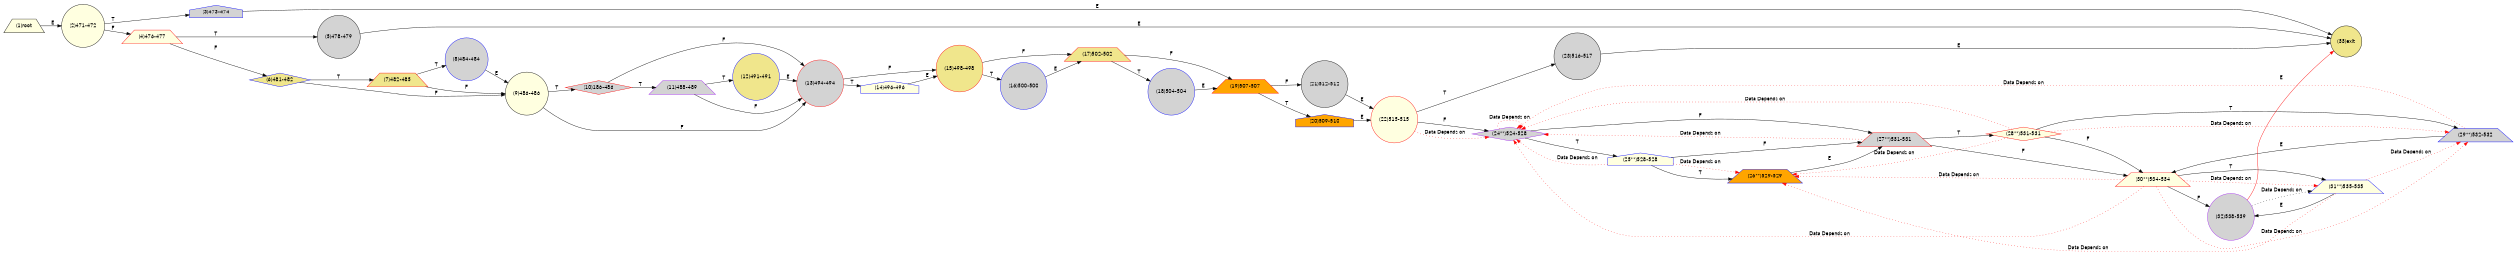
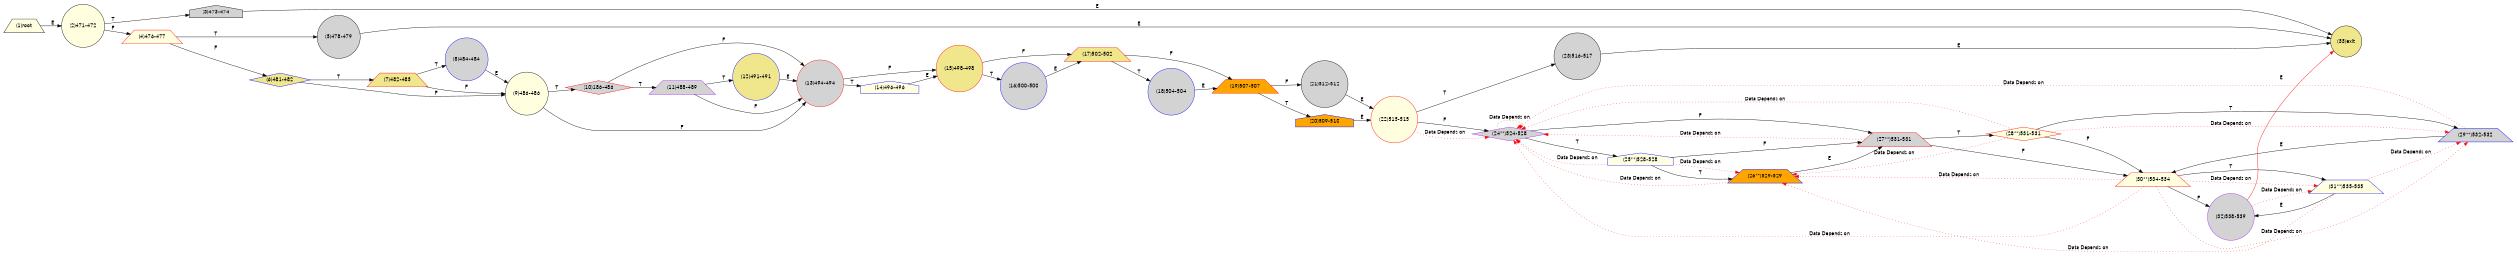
node "(3)473-474": color blue -> black
edge "(26**)529-529" -> "(24**)524-528": added, label "Data Depends on"
edge "(32)538-539" -> "(31**)535-535": color black -> red
